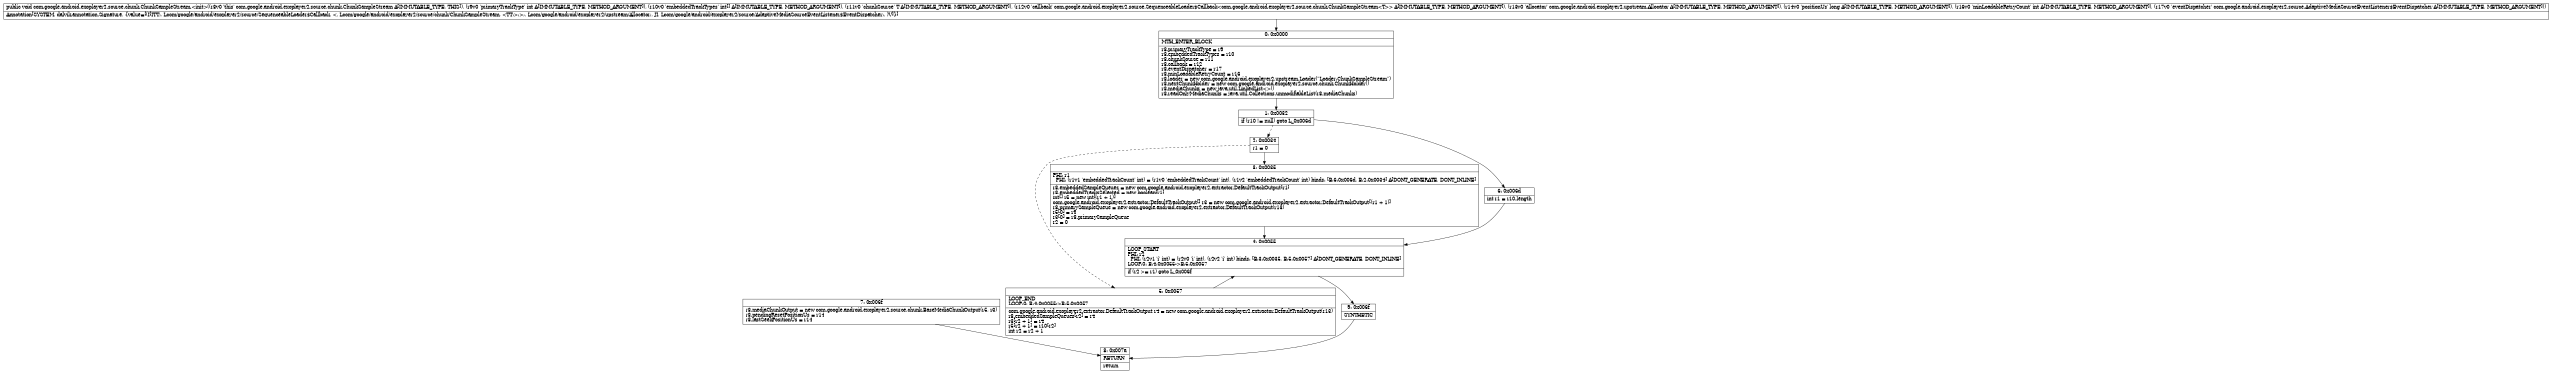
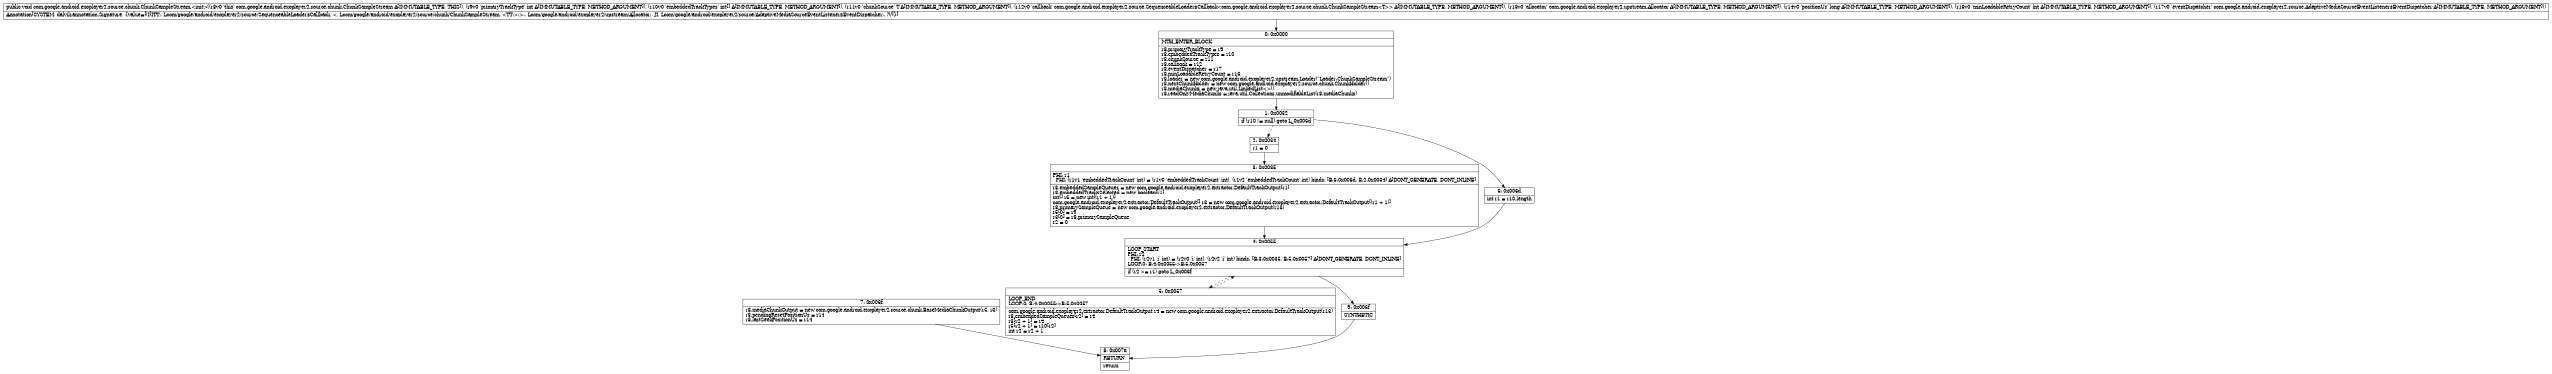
edge "2: 0x0034" -> "5: 0x0057": now "4: 0x0055" -> "5: 0x0057"
edge "5: 0x0057" -> "4: 0x0055": style solid -> dashed
